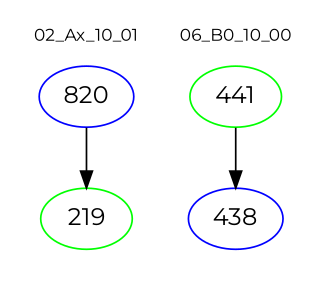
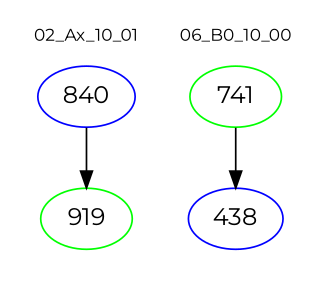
node "820": label "820" -> "840"
node "441": label "441" -> "741"
node "219": label "219" -> "919"
